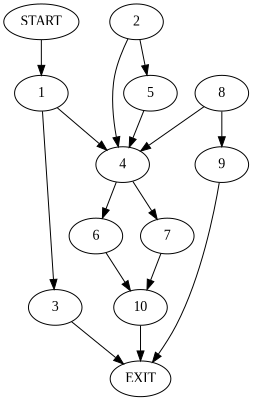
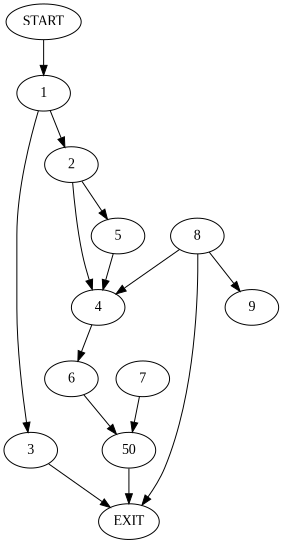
edge "1" -> "4": now "1" -> "2"
edge "4" -> "7": removed
edge "9" -> "EXIT": now "8" -> "EXIT"
node "10": label "10" -> "50"
